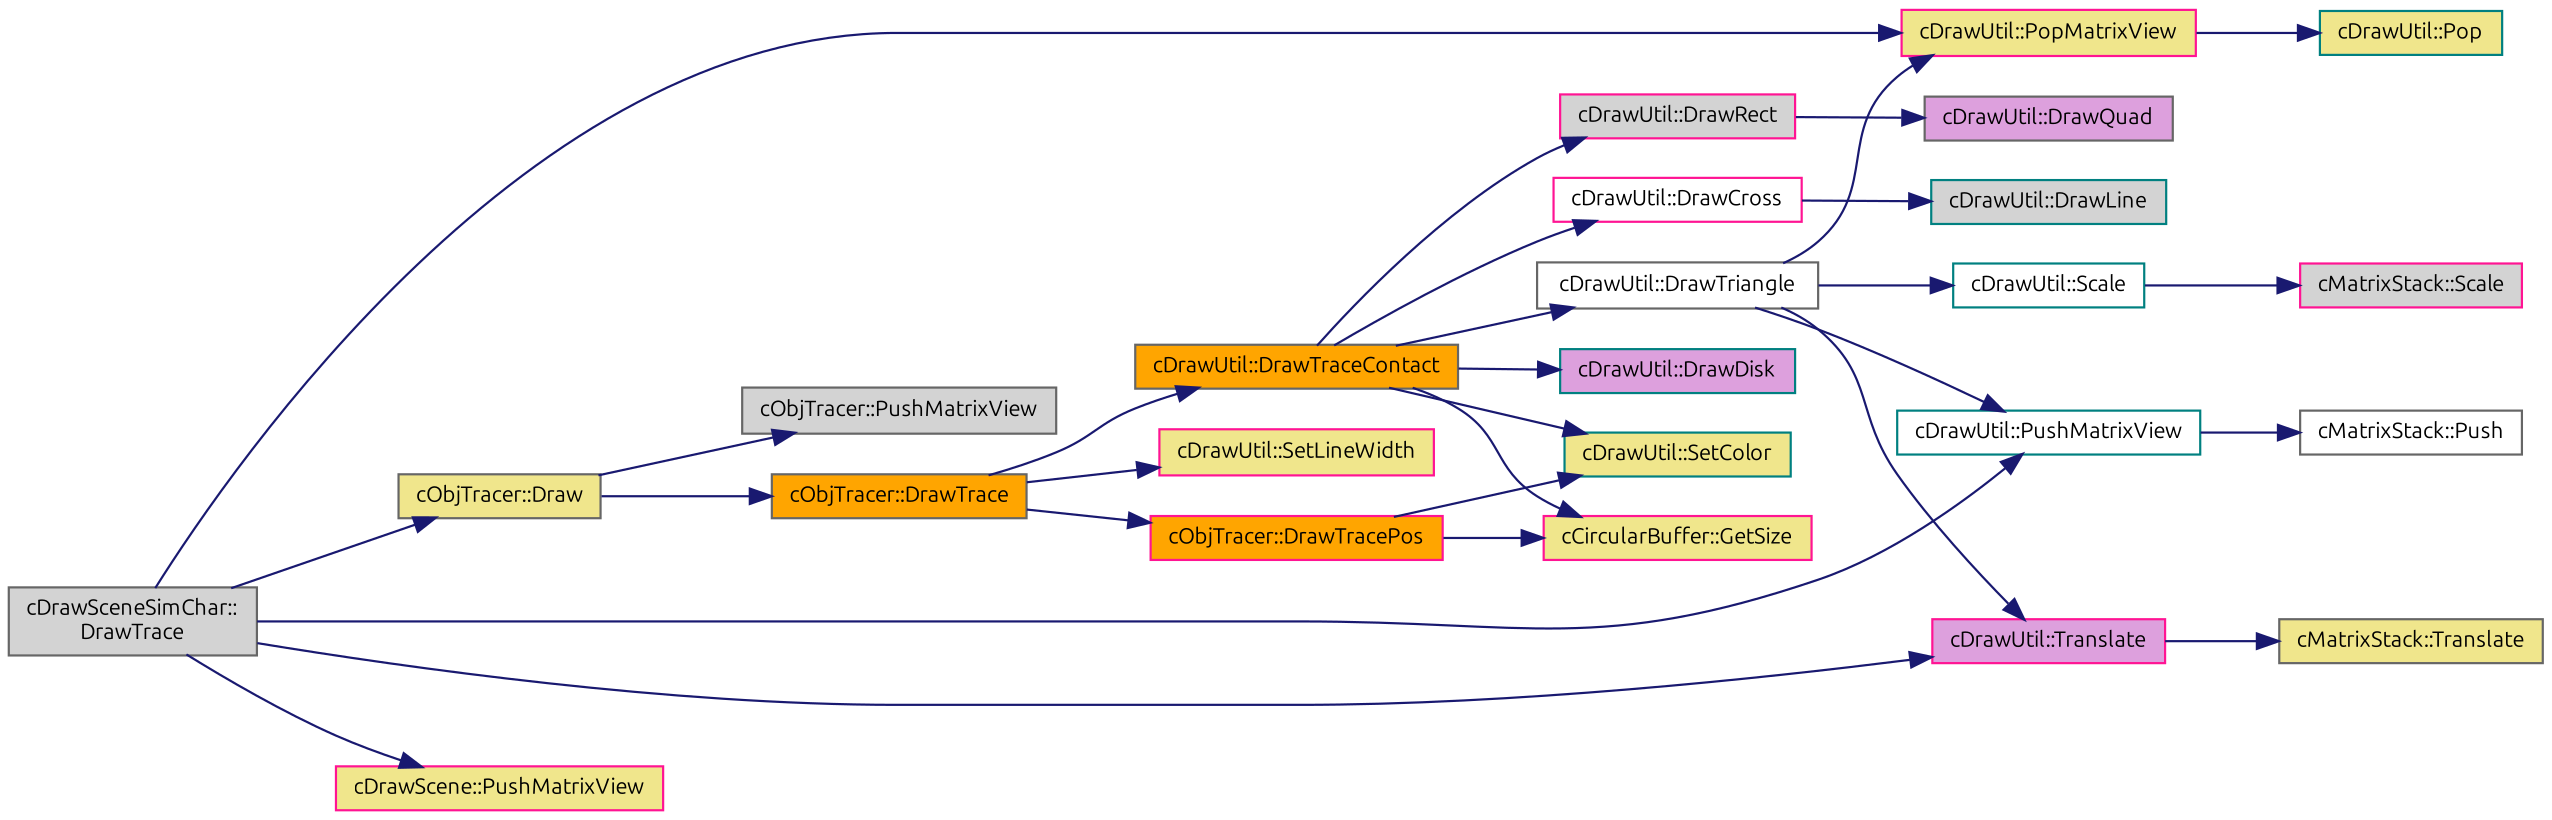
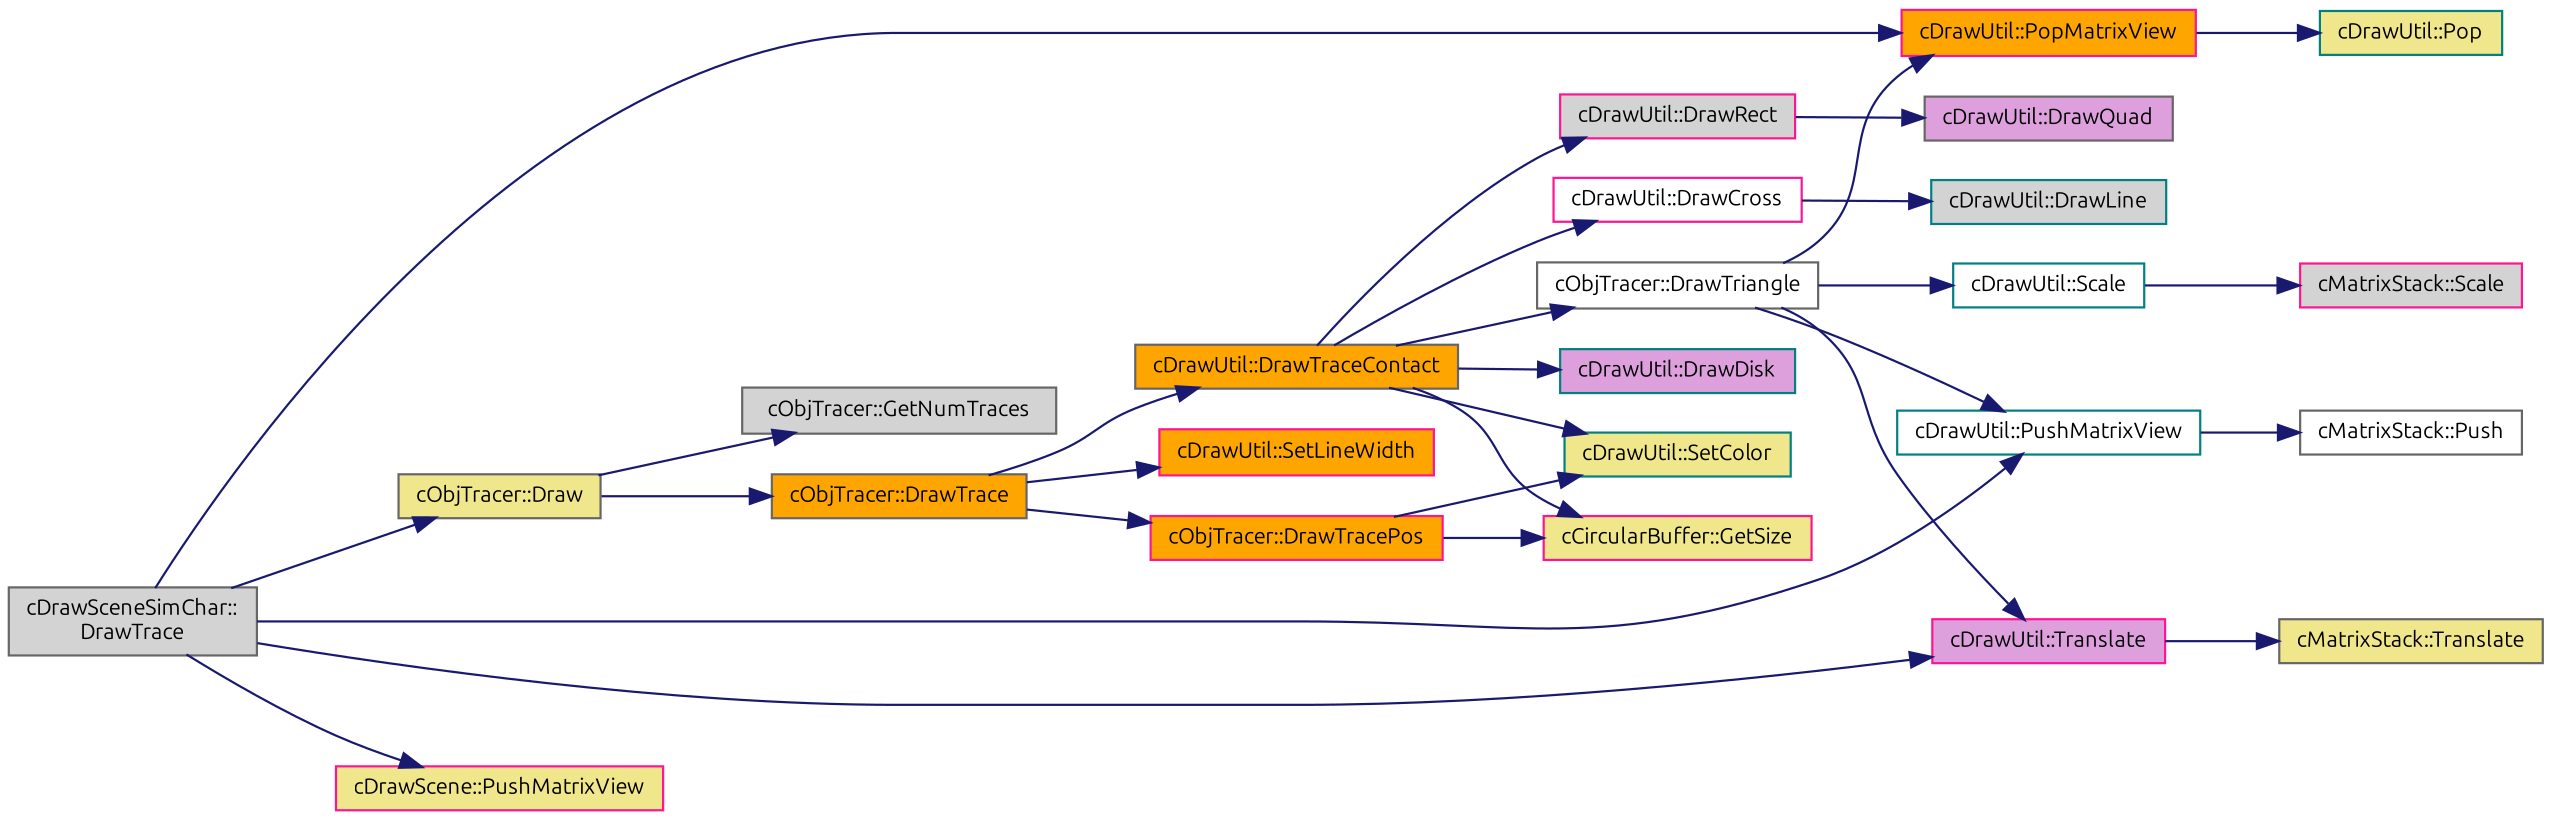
node "cDrawUtil::PopMatrixView": fillcolor khaki -> orange
node "cDrawUtil::DrawTriangle": label "cDrawUtil::DrawTriangle" -> "cObjTracer::DrawTriangle"
node "cObjTracer::PushMatrixView": label "cObjTracer::PushMatrixView" -> "cObjTracer::GetNumTraces"
node "cDrawUtil::SetLineWidth": fillcolor khaki -> orange
